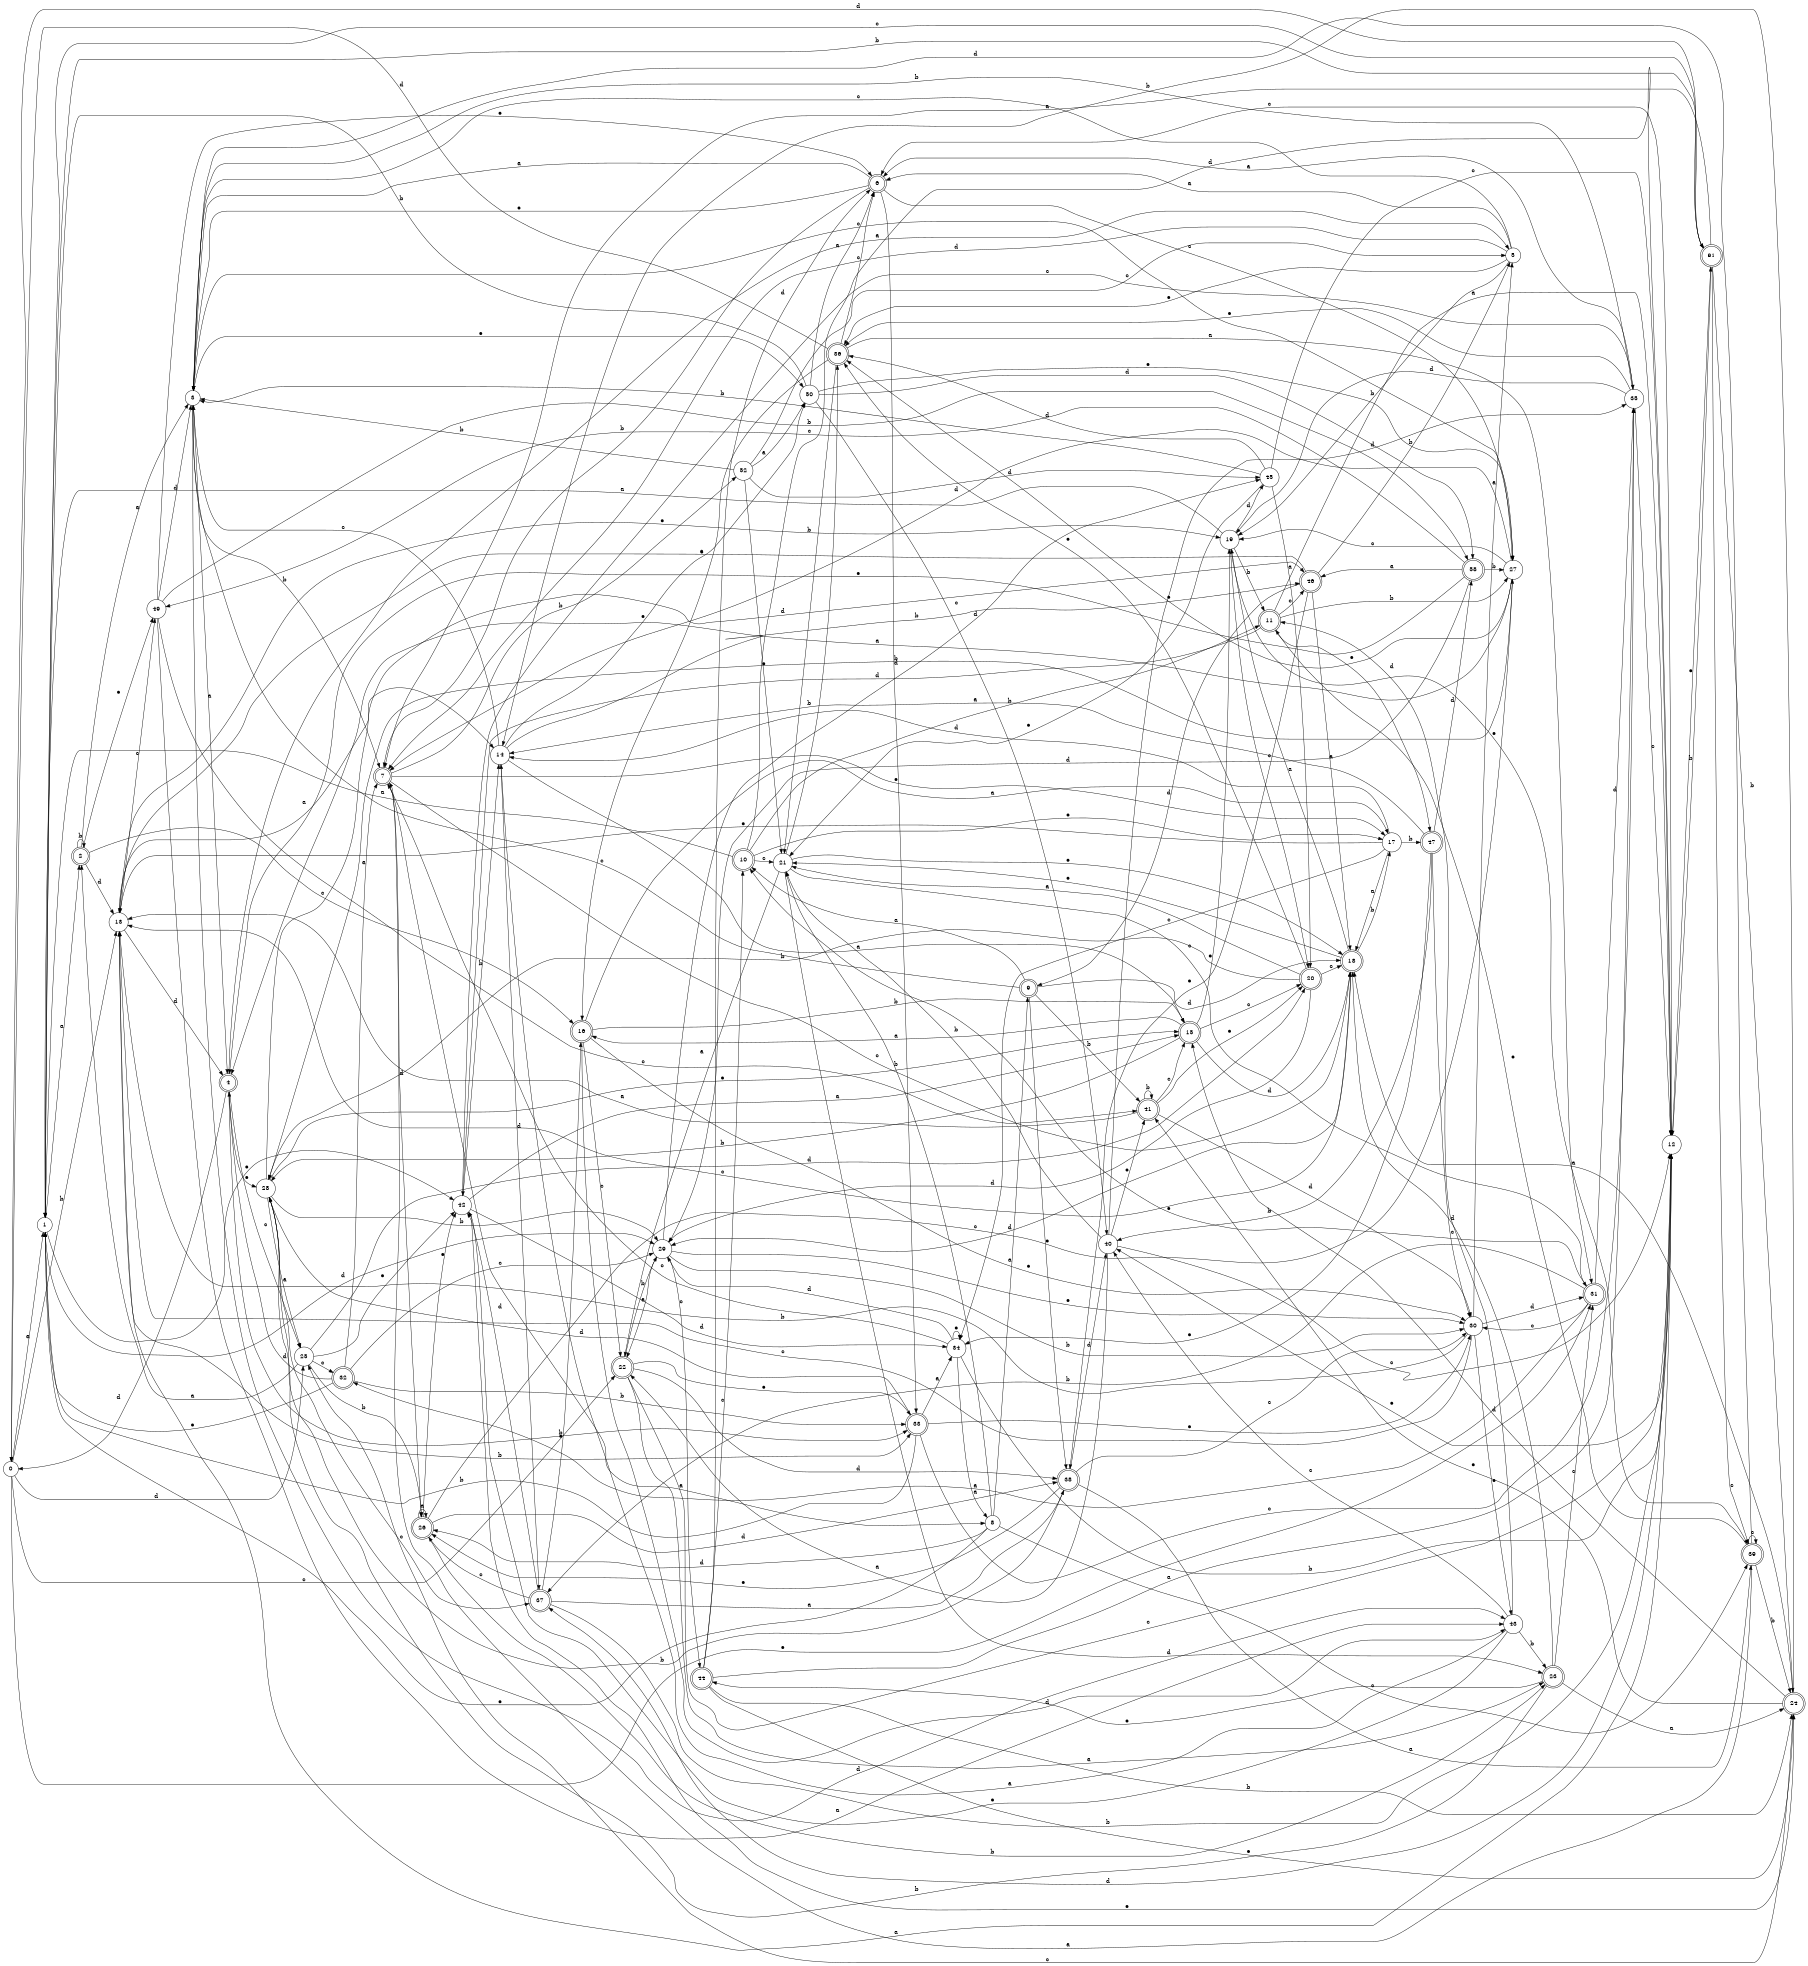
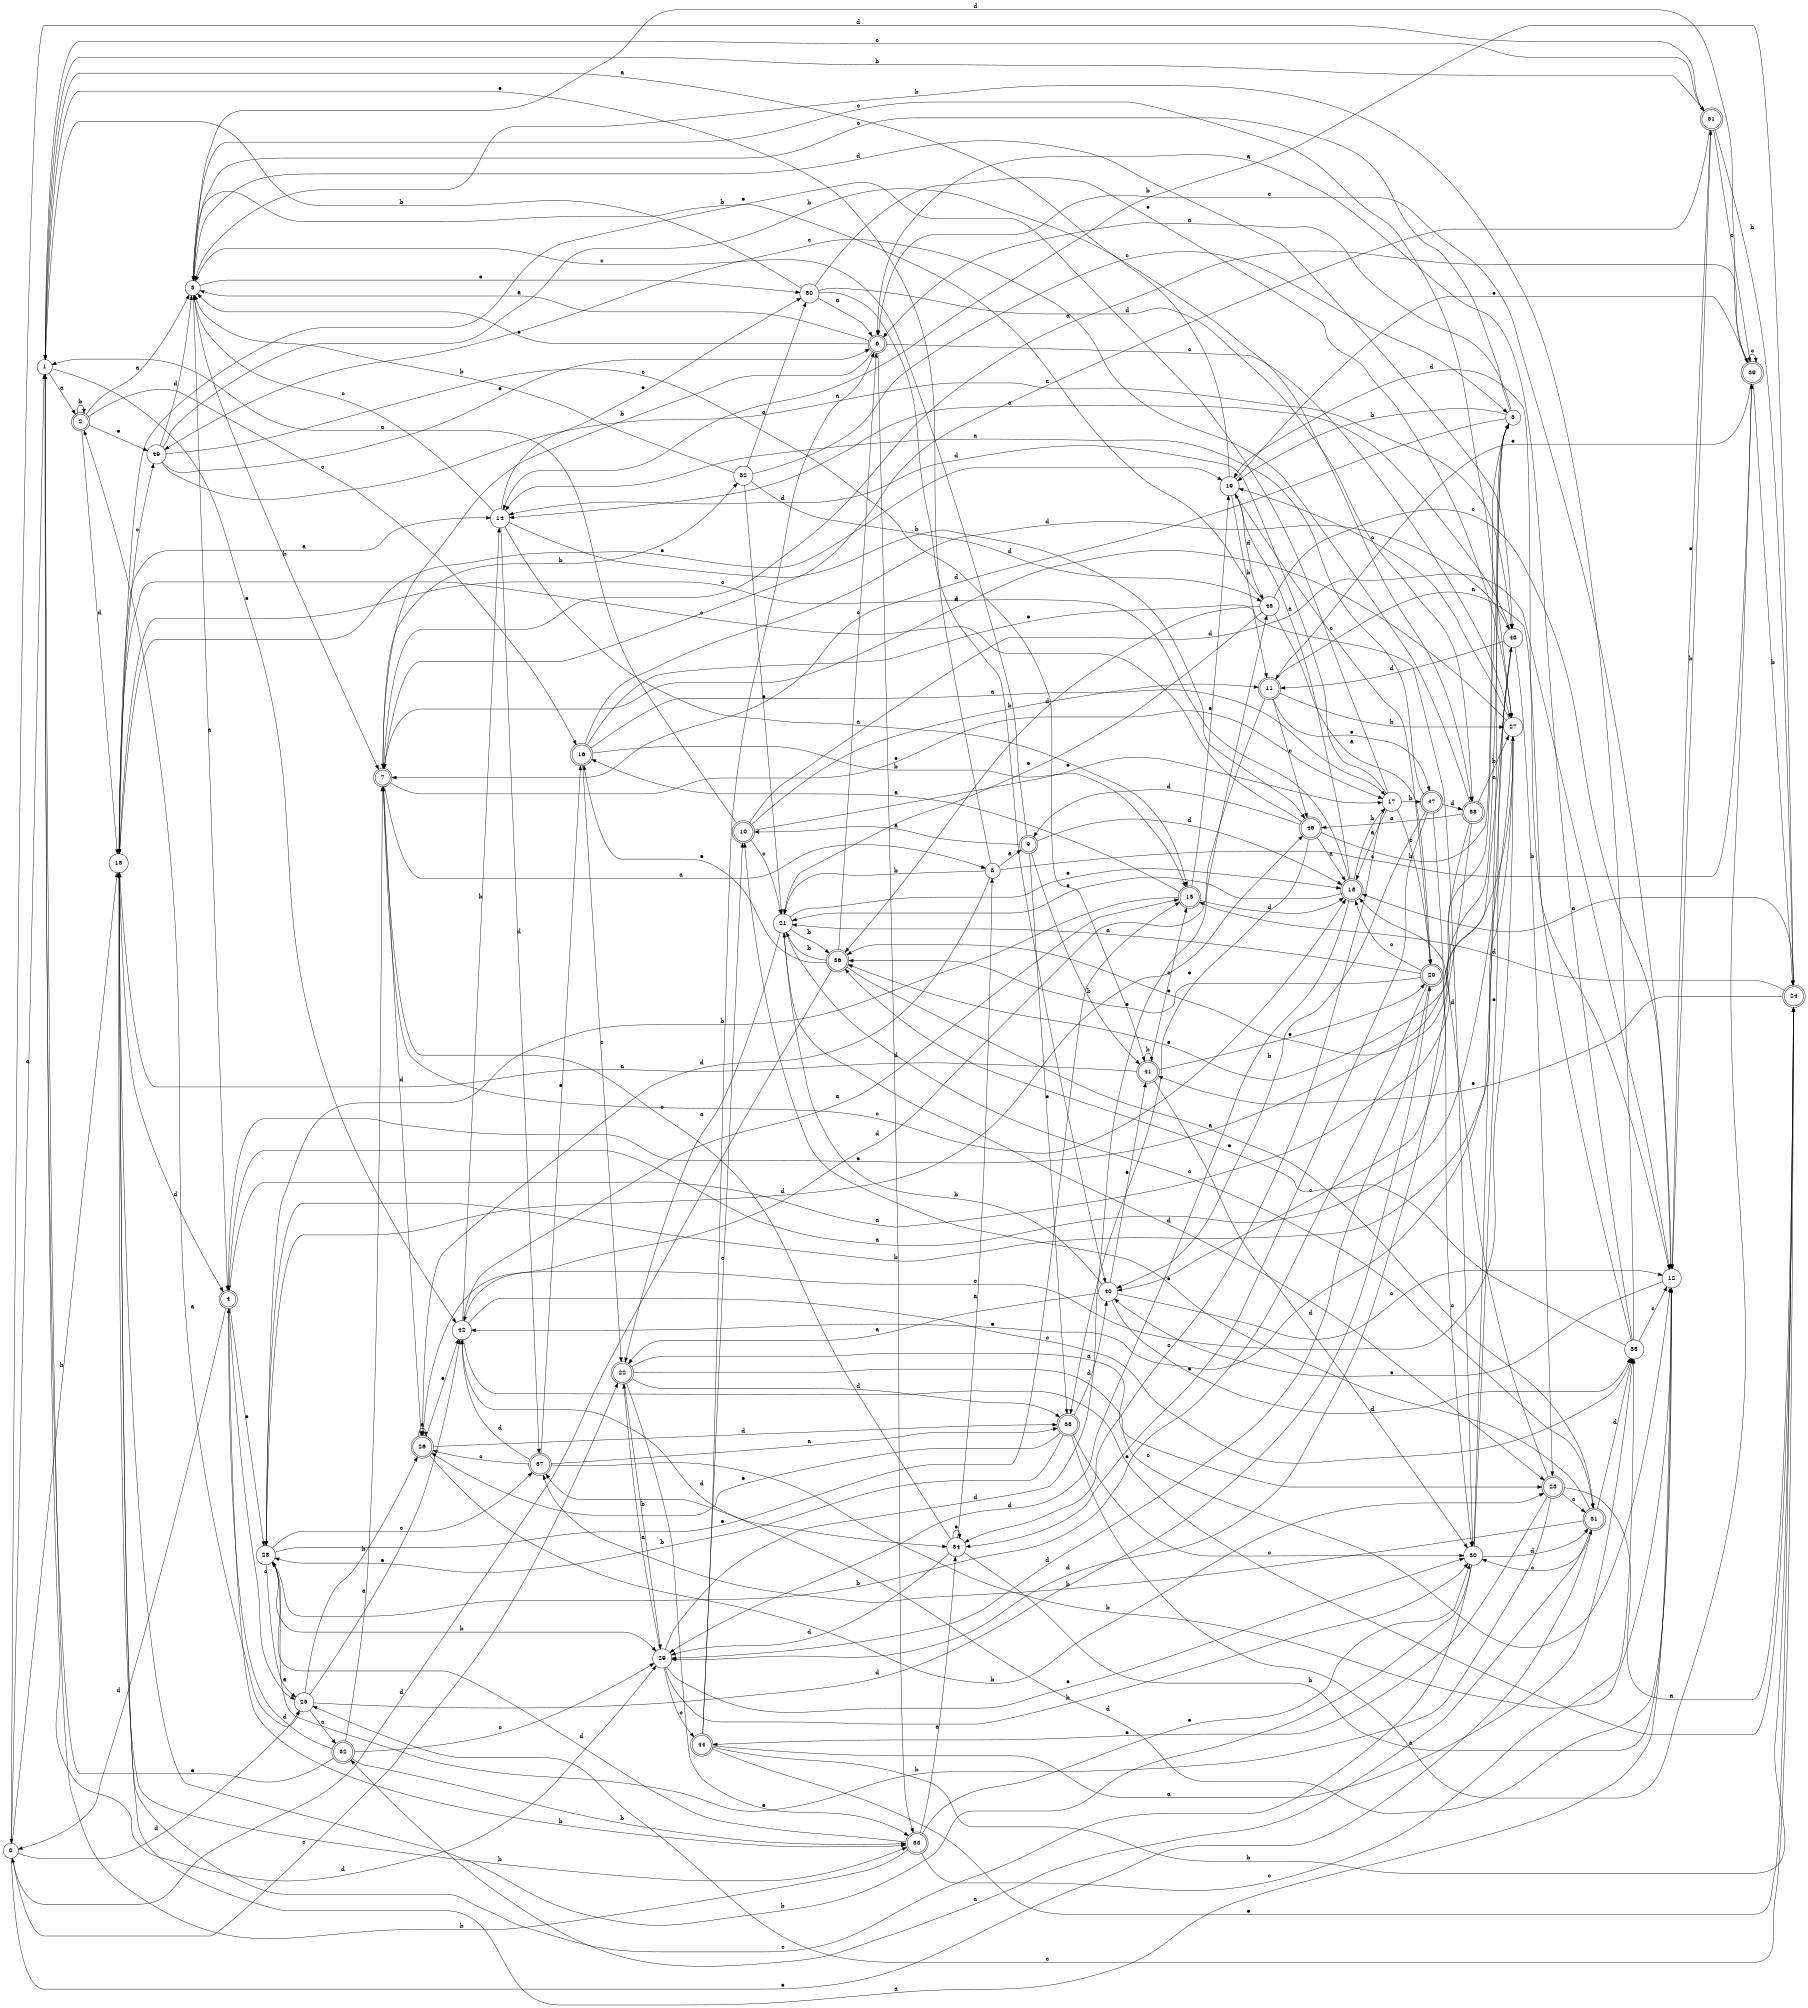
node "91": label "91" -> "51"
edge "15" -> "20": now "17" -> "20"
